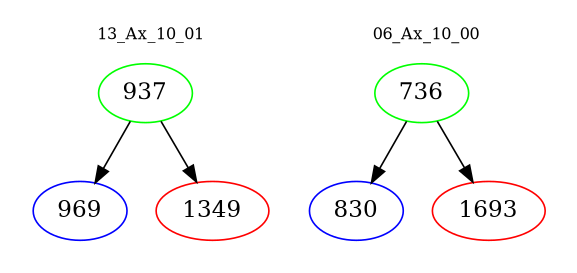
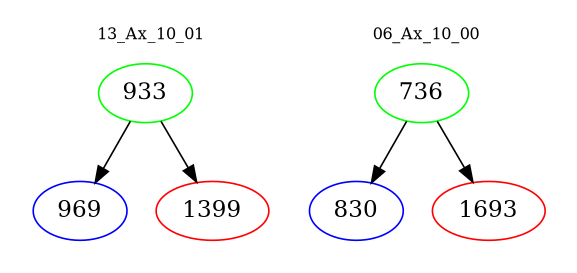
node "937": label "937" -> "933"
node "1349": label "1349" -> "1399"
